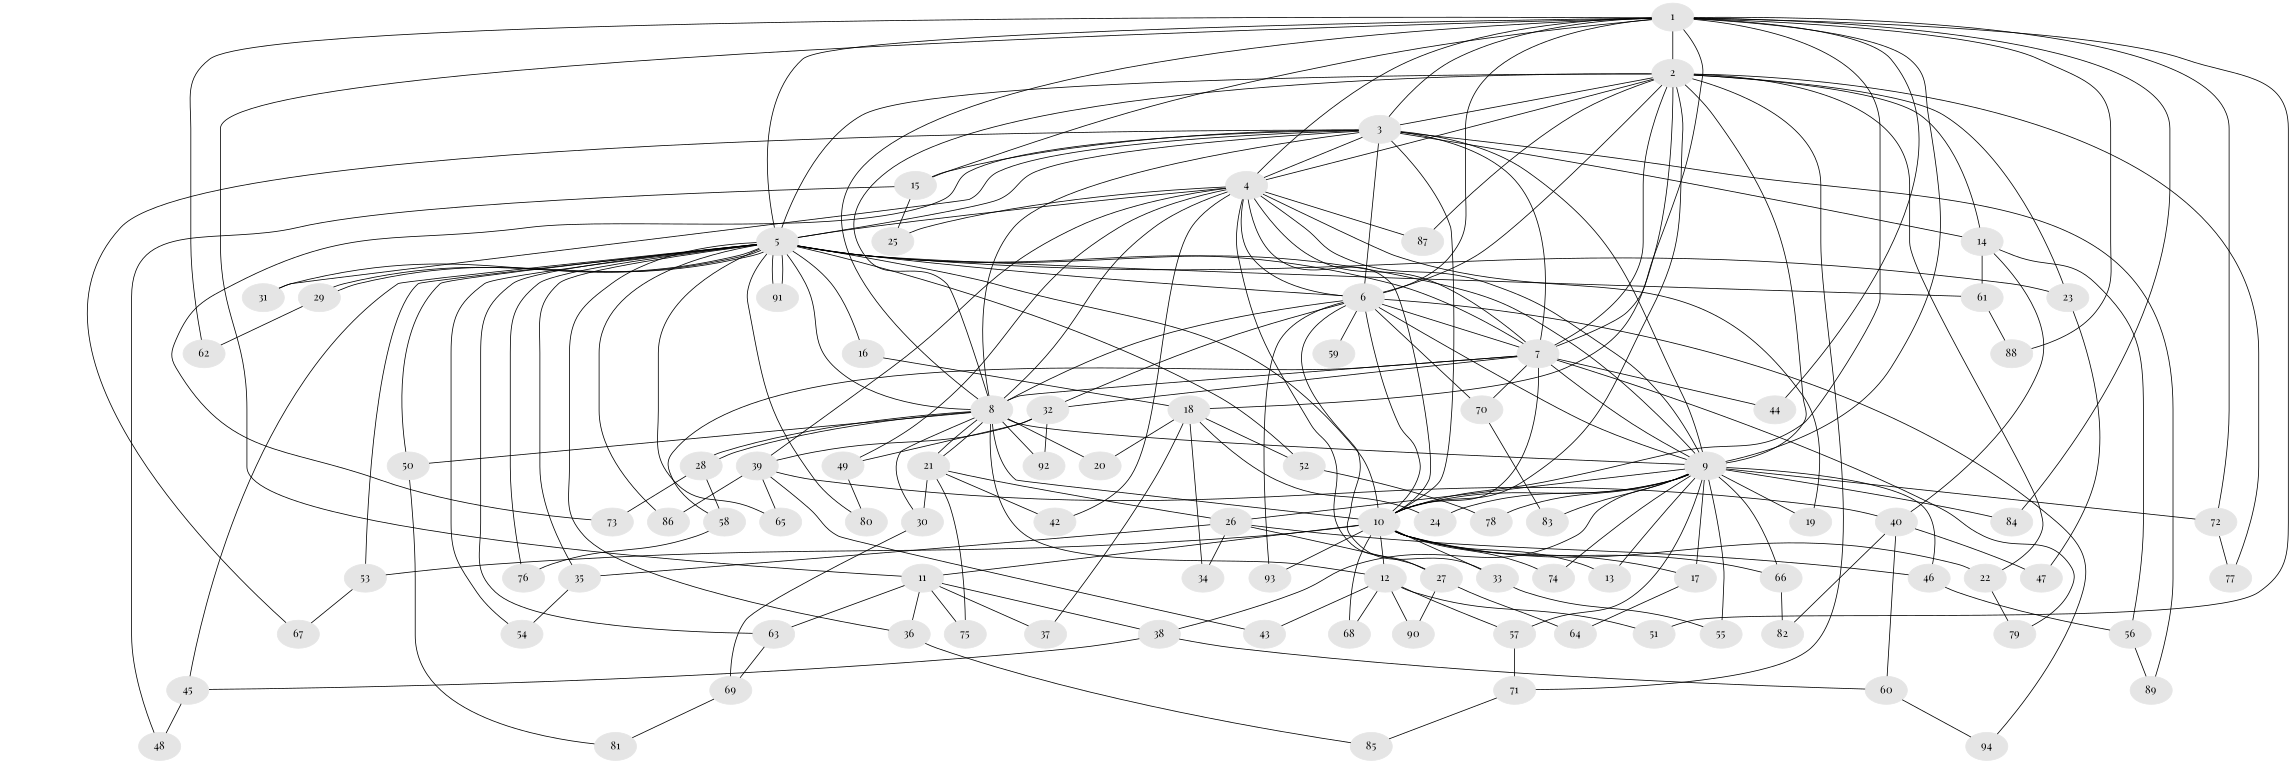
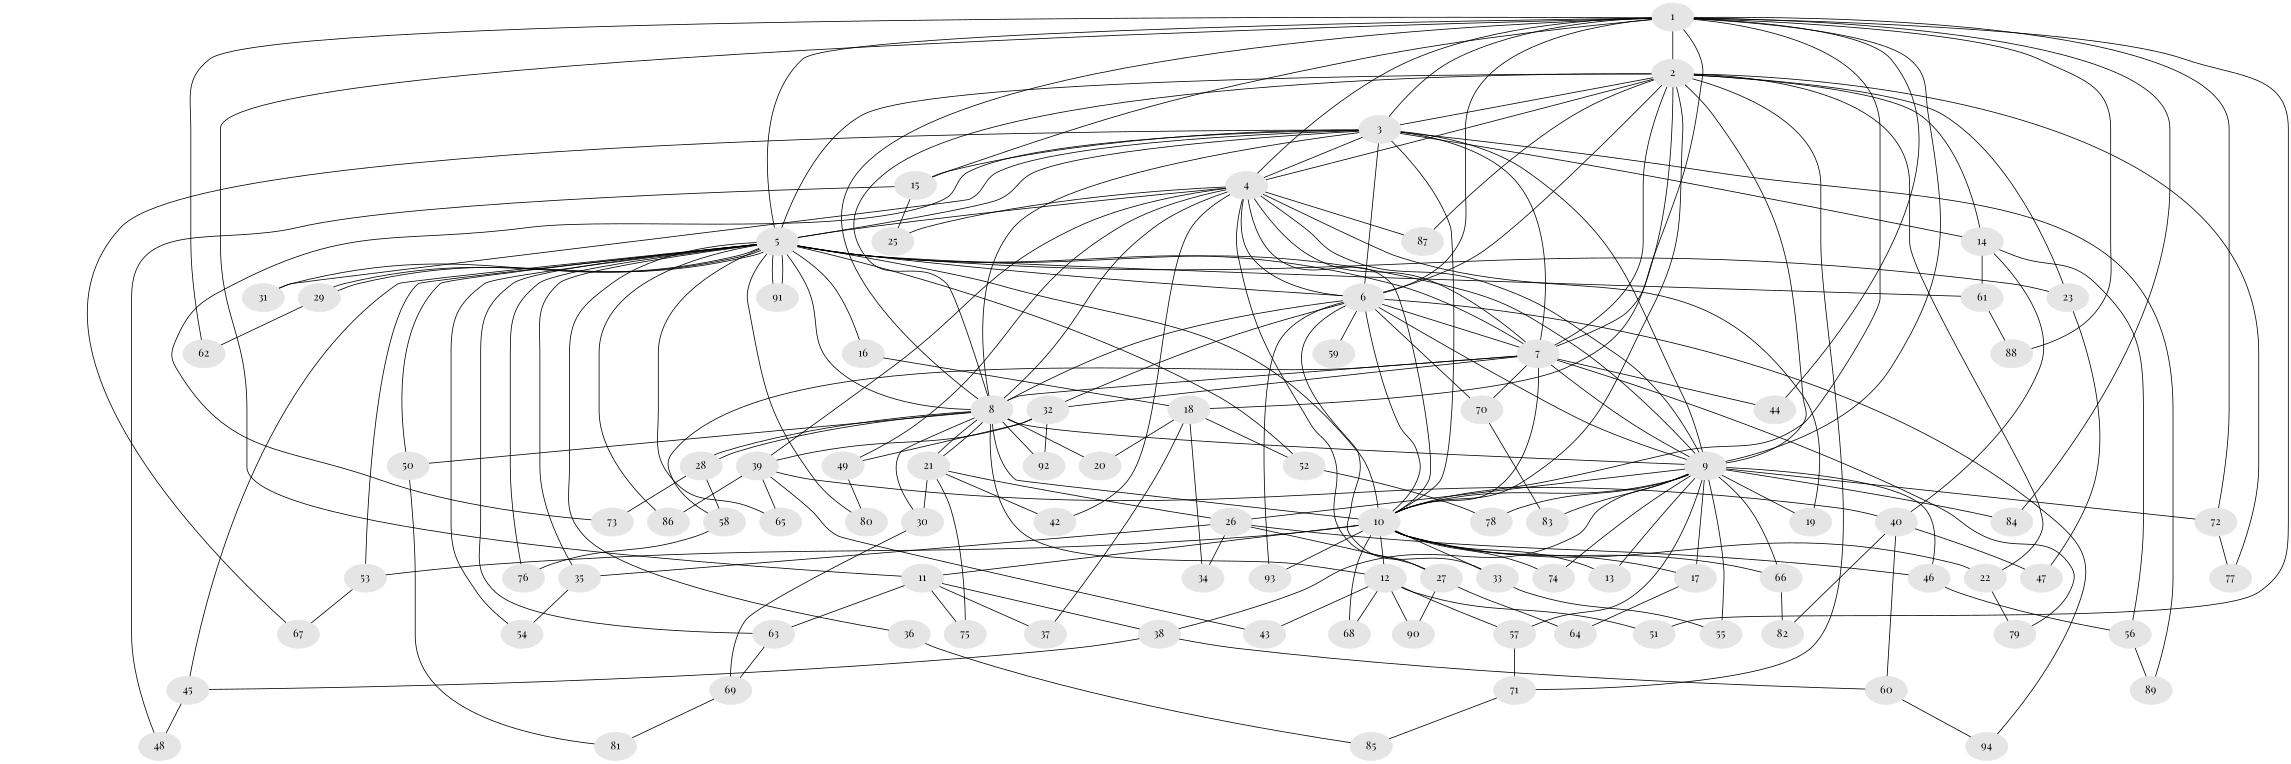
node "24": removed
edge "11" -- "36": removed
